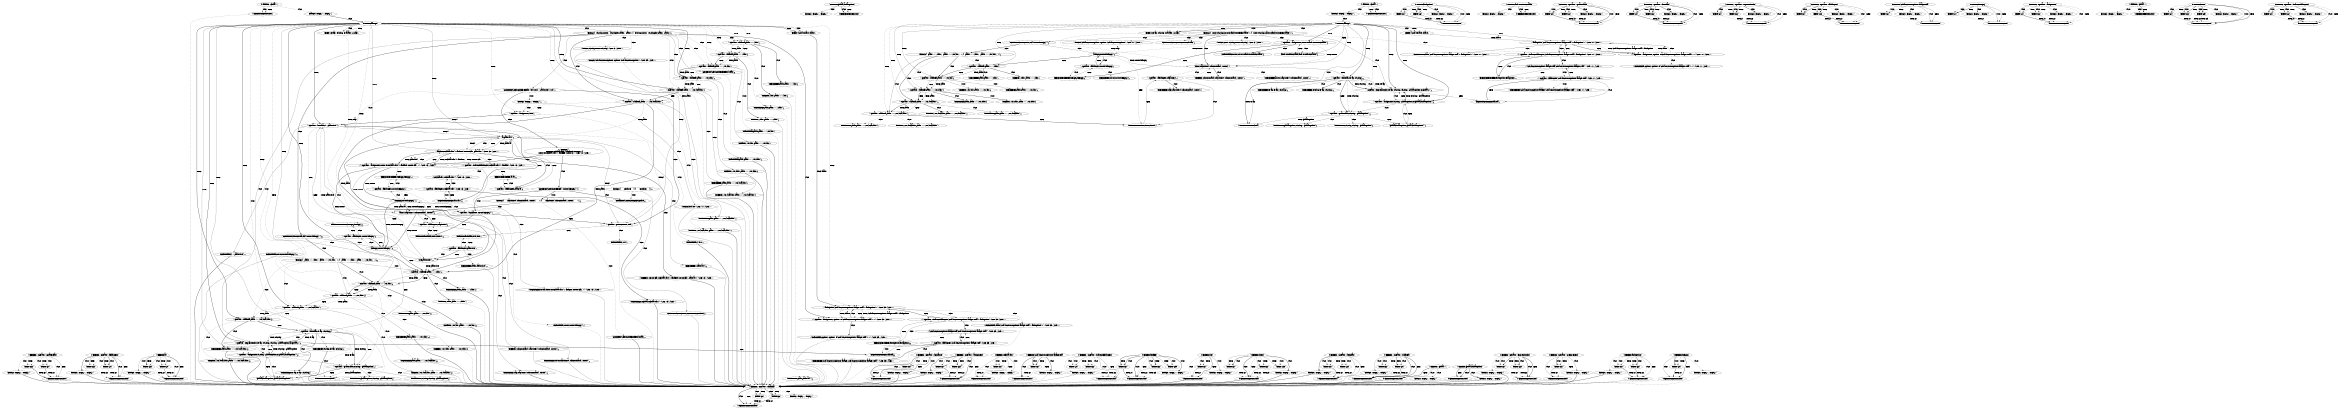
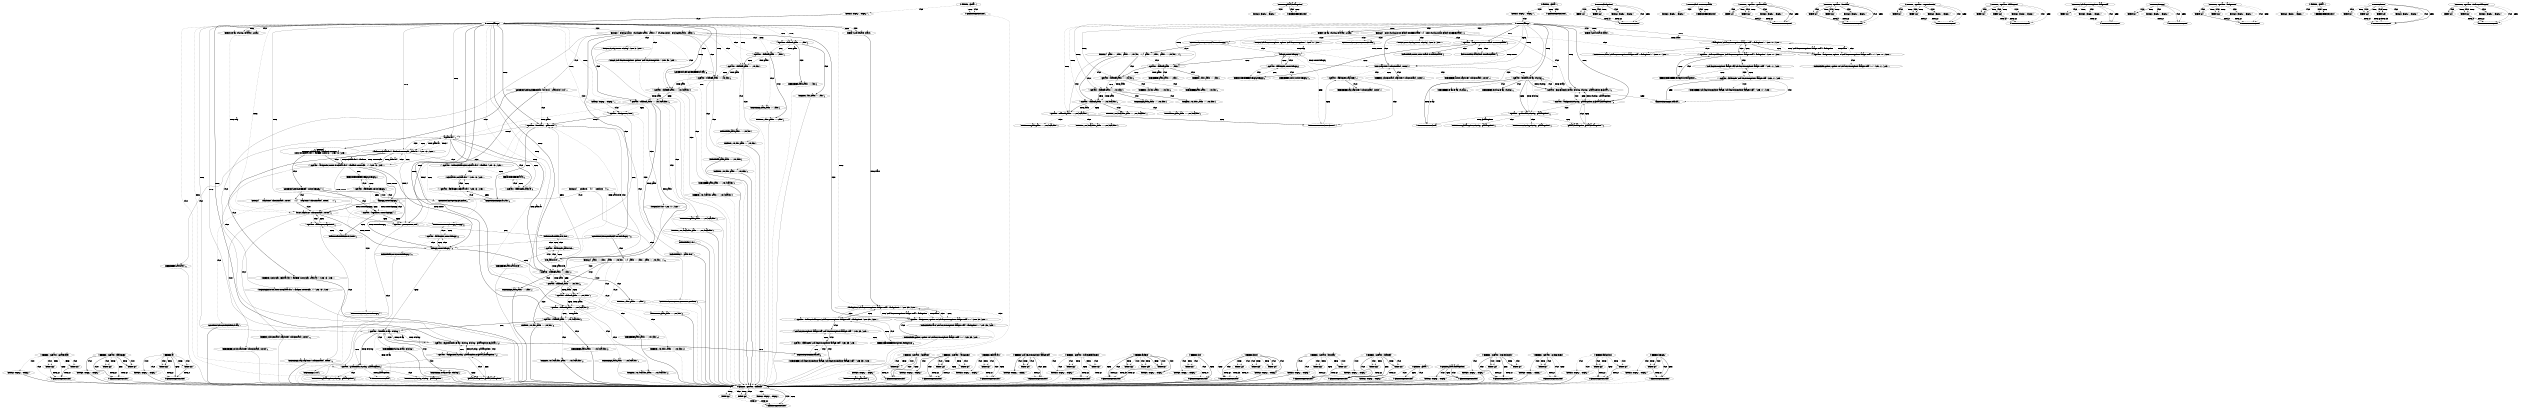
edge "(<operator>.assignment,i = 0)" -> "(FIELD_IDENTIFIER,size,size)": added, label "CFG:"
node "<(IDENTIFIER,KGlobal,KGlobal::dirs())<SUB>13</SUB>>": removed
